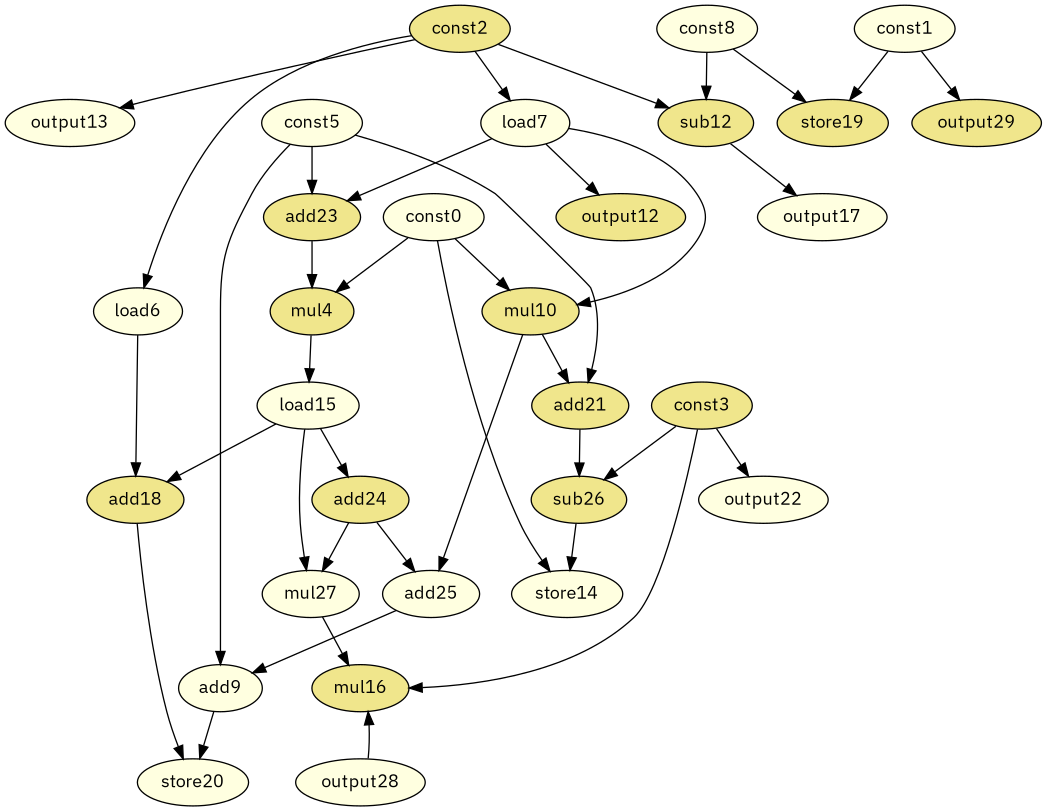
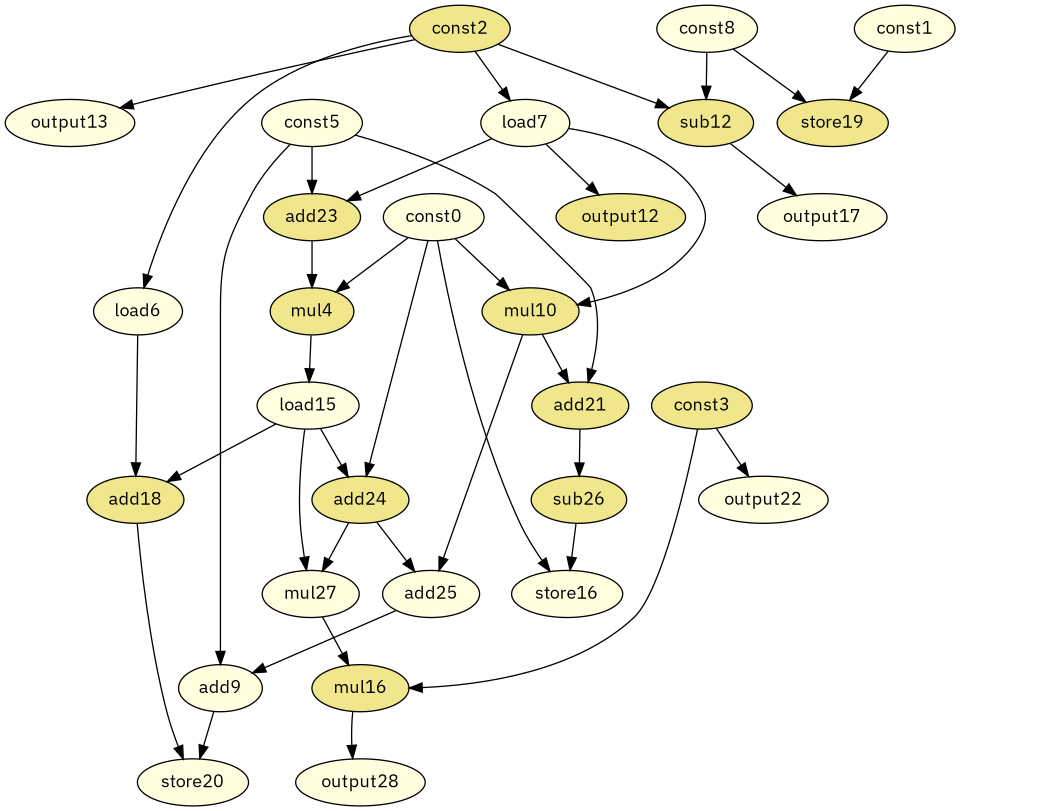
node "output29": removed
edge "const0" -> "add24": added
edge "const3" -> "sub26": removed
node "store14": label "store14" -> "store16"
edge "output28" -> "mul16": reversed
